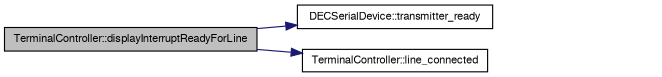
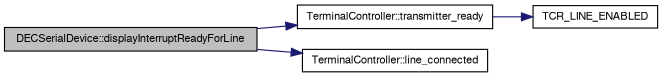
node "DECSerialDevice::transmitter_ready": label "DECSerialDevice::transmitter_ready" -> "TerminalController::transmitter_ready"
node "TCR_LINE_ENABLED": added
node "TerminalController::displayInterruptReadyForLine": label "TerminalController::displayInterruptReadyForLine" -> "DECSerialDevice::displayInterruptReadyForLine"
